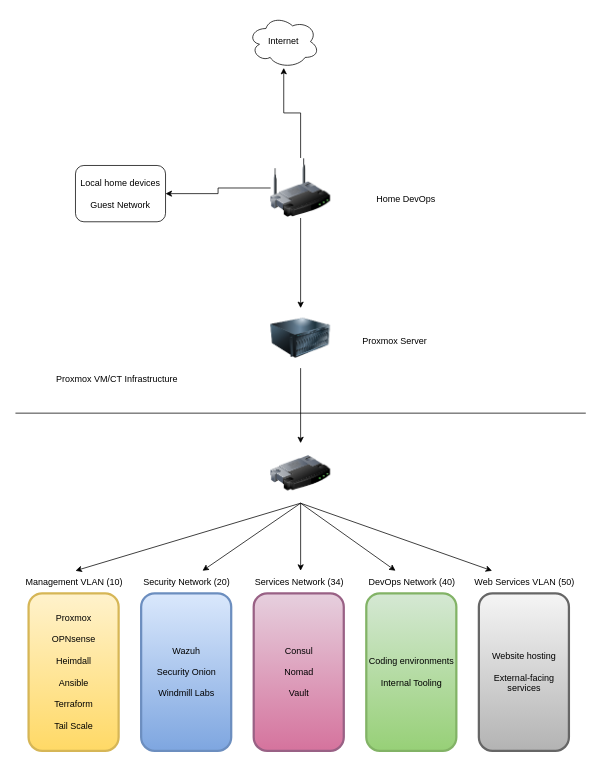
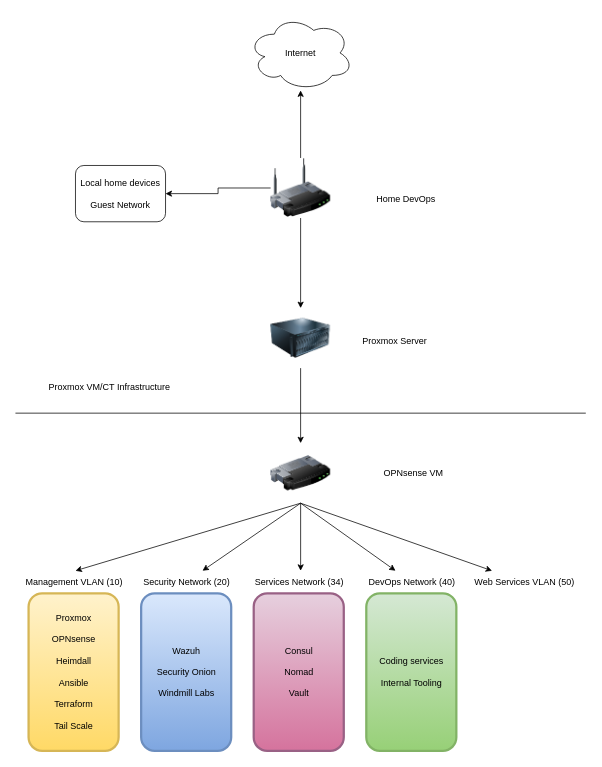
node "Internet": size 71x53 -> 105x75
node "Proxmox VM/CT Infrastructure": moved (117, 379) -> (109, 387)
node "OPNsense VM": added
node "Coding environments Internal Tooling": label "Coding environments Internal Tooling" -> "Coding services Internal Tooling"
node "Website hosting External-facing services": removed
